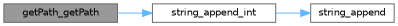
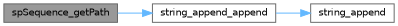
node "getPath_getPath": label "getPath_getPath" -> "spSequence_getPath"
node "string_append_int": label "string_append_int" -> "string_append_append"
